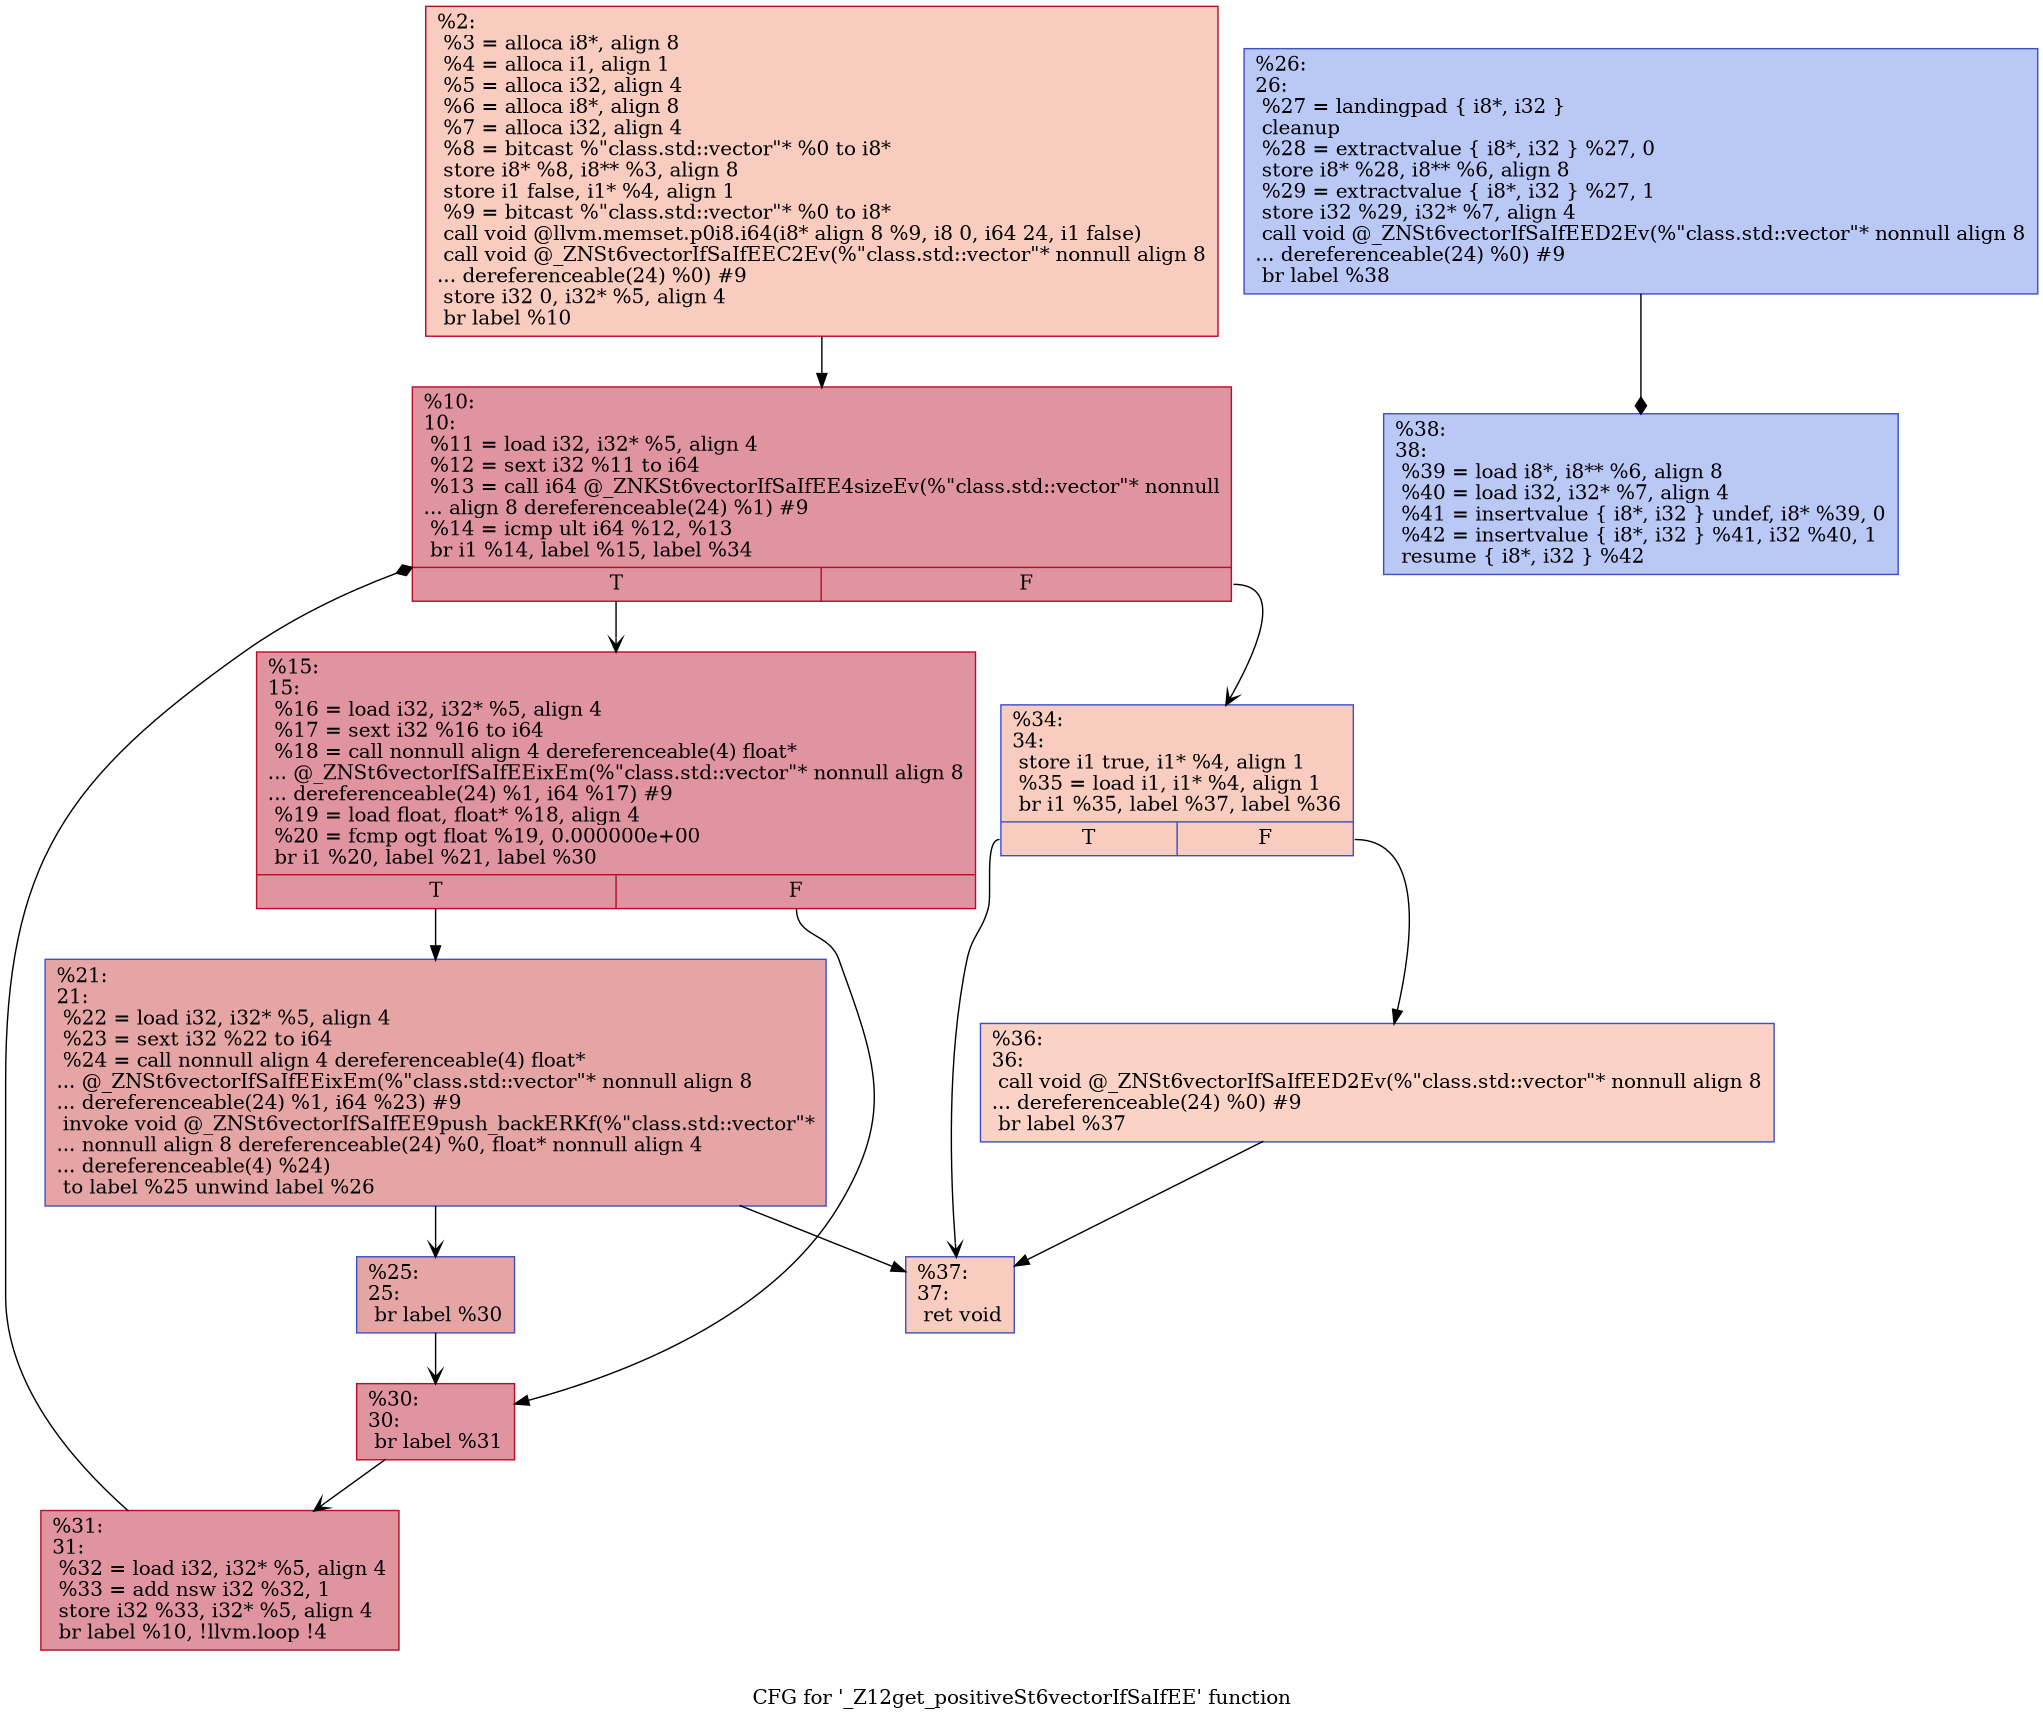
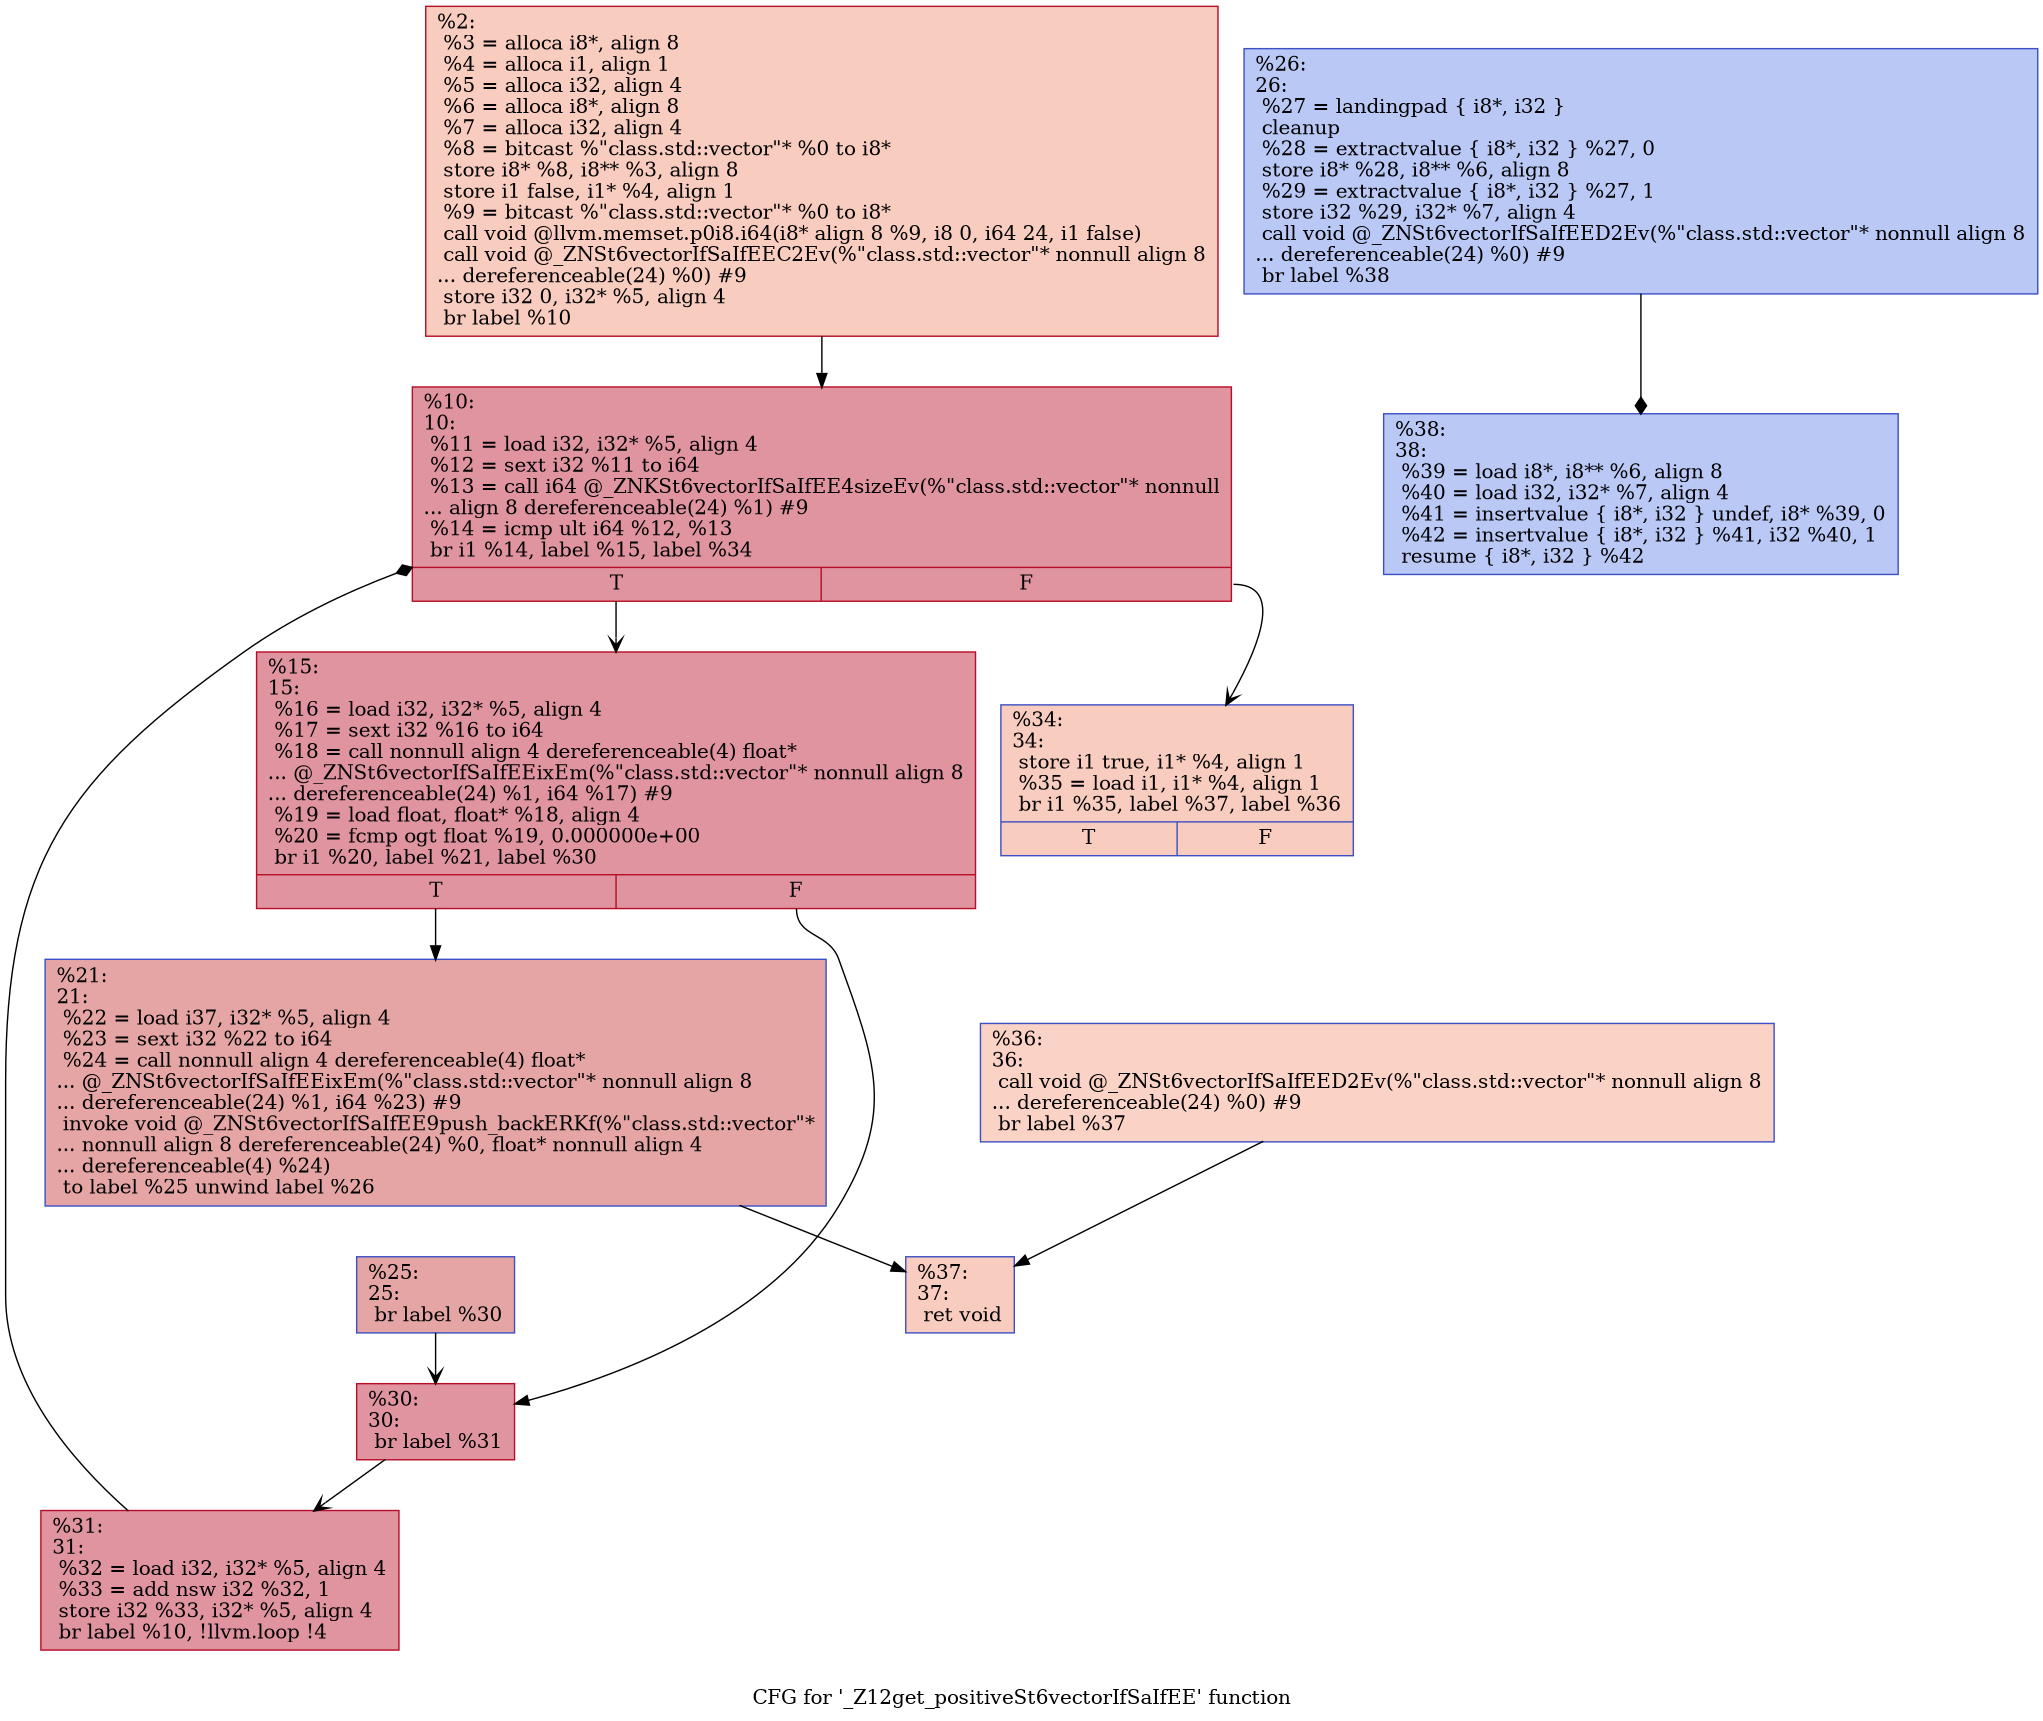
edge "%34:" -> "%36:": removed
node "%21:": text "%22 = load i32, i32* %5, align 4" -> "%22 = load i37, i32* %5, align 4"
edge "%34:" -> "%37:": removed
edge "%21:" -> "%25:": removed
